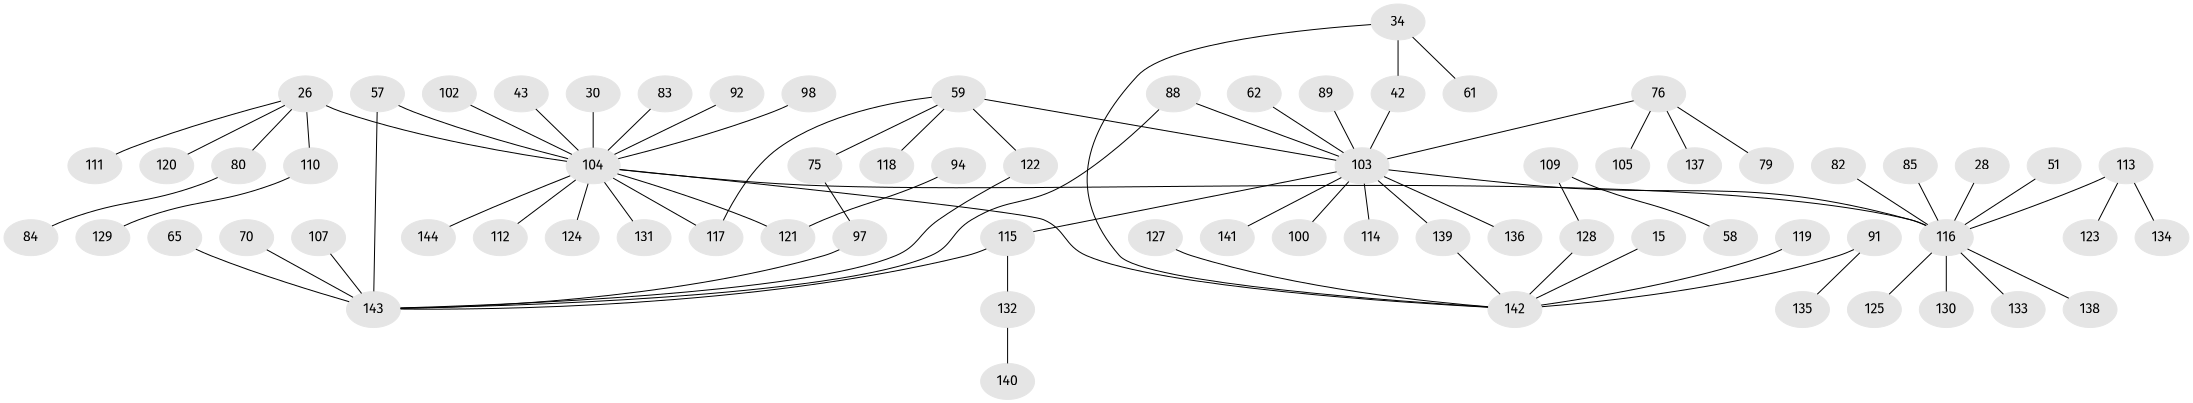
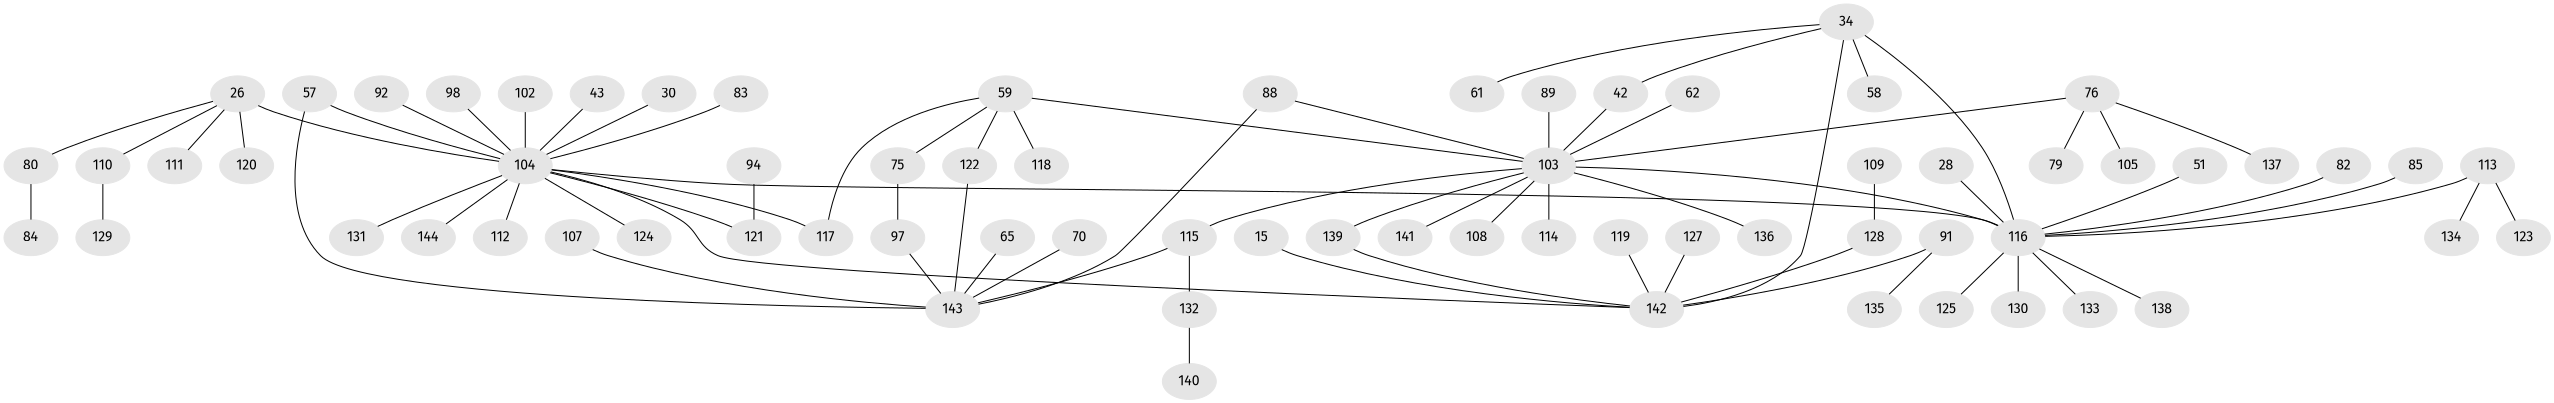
edge "34" -- "116": added
edge "109" -- "58": now "34" -- "58"
node "100": label "100" -> "108"
